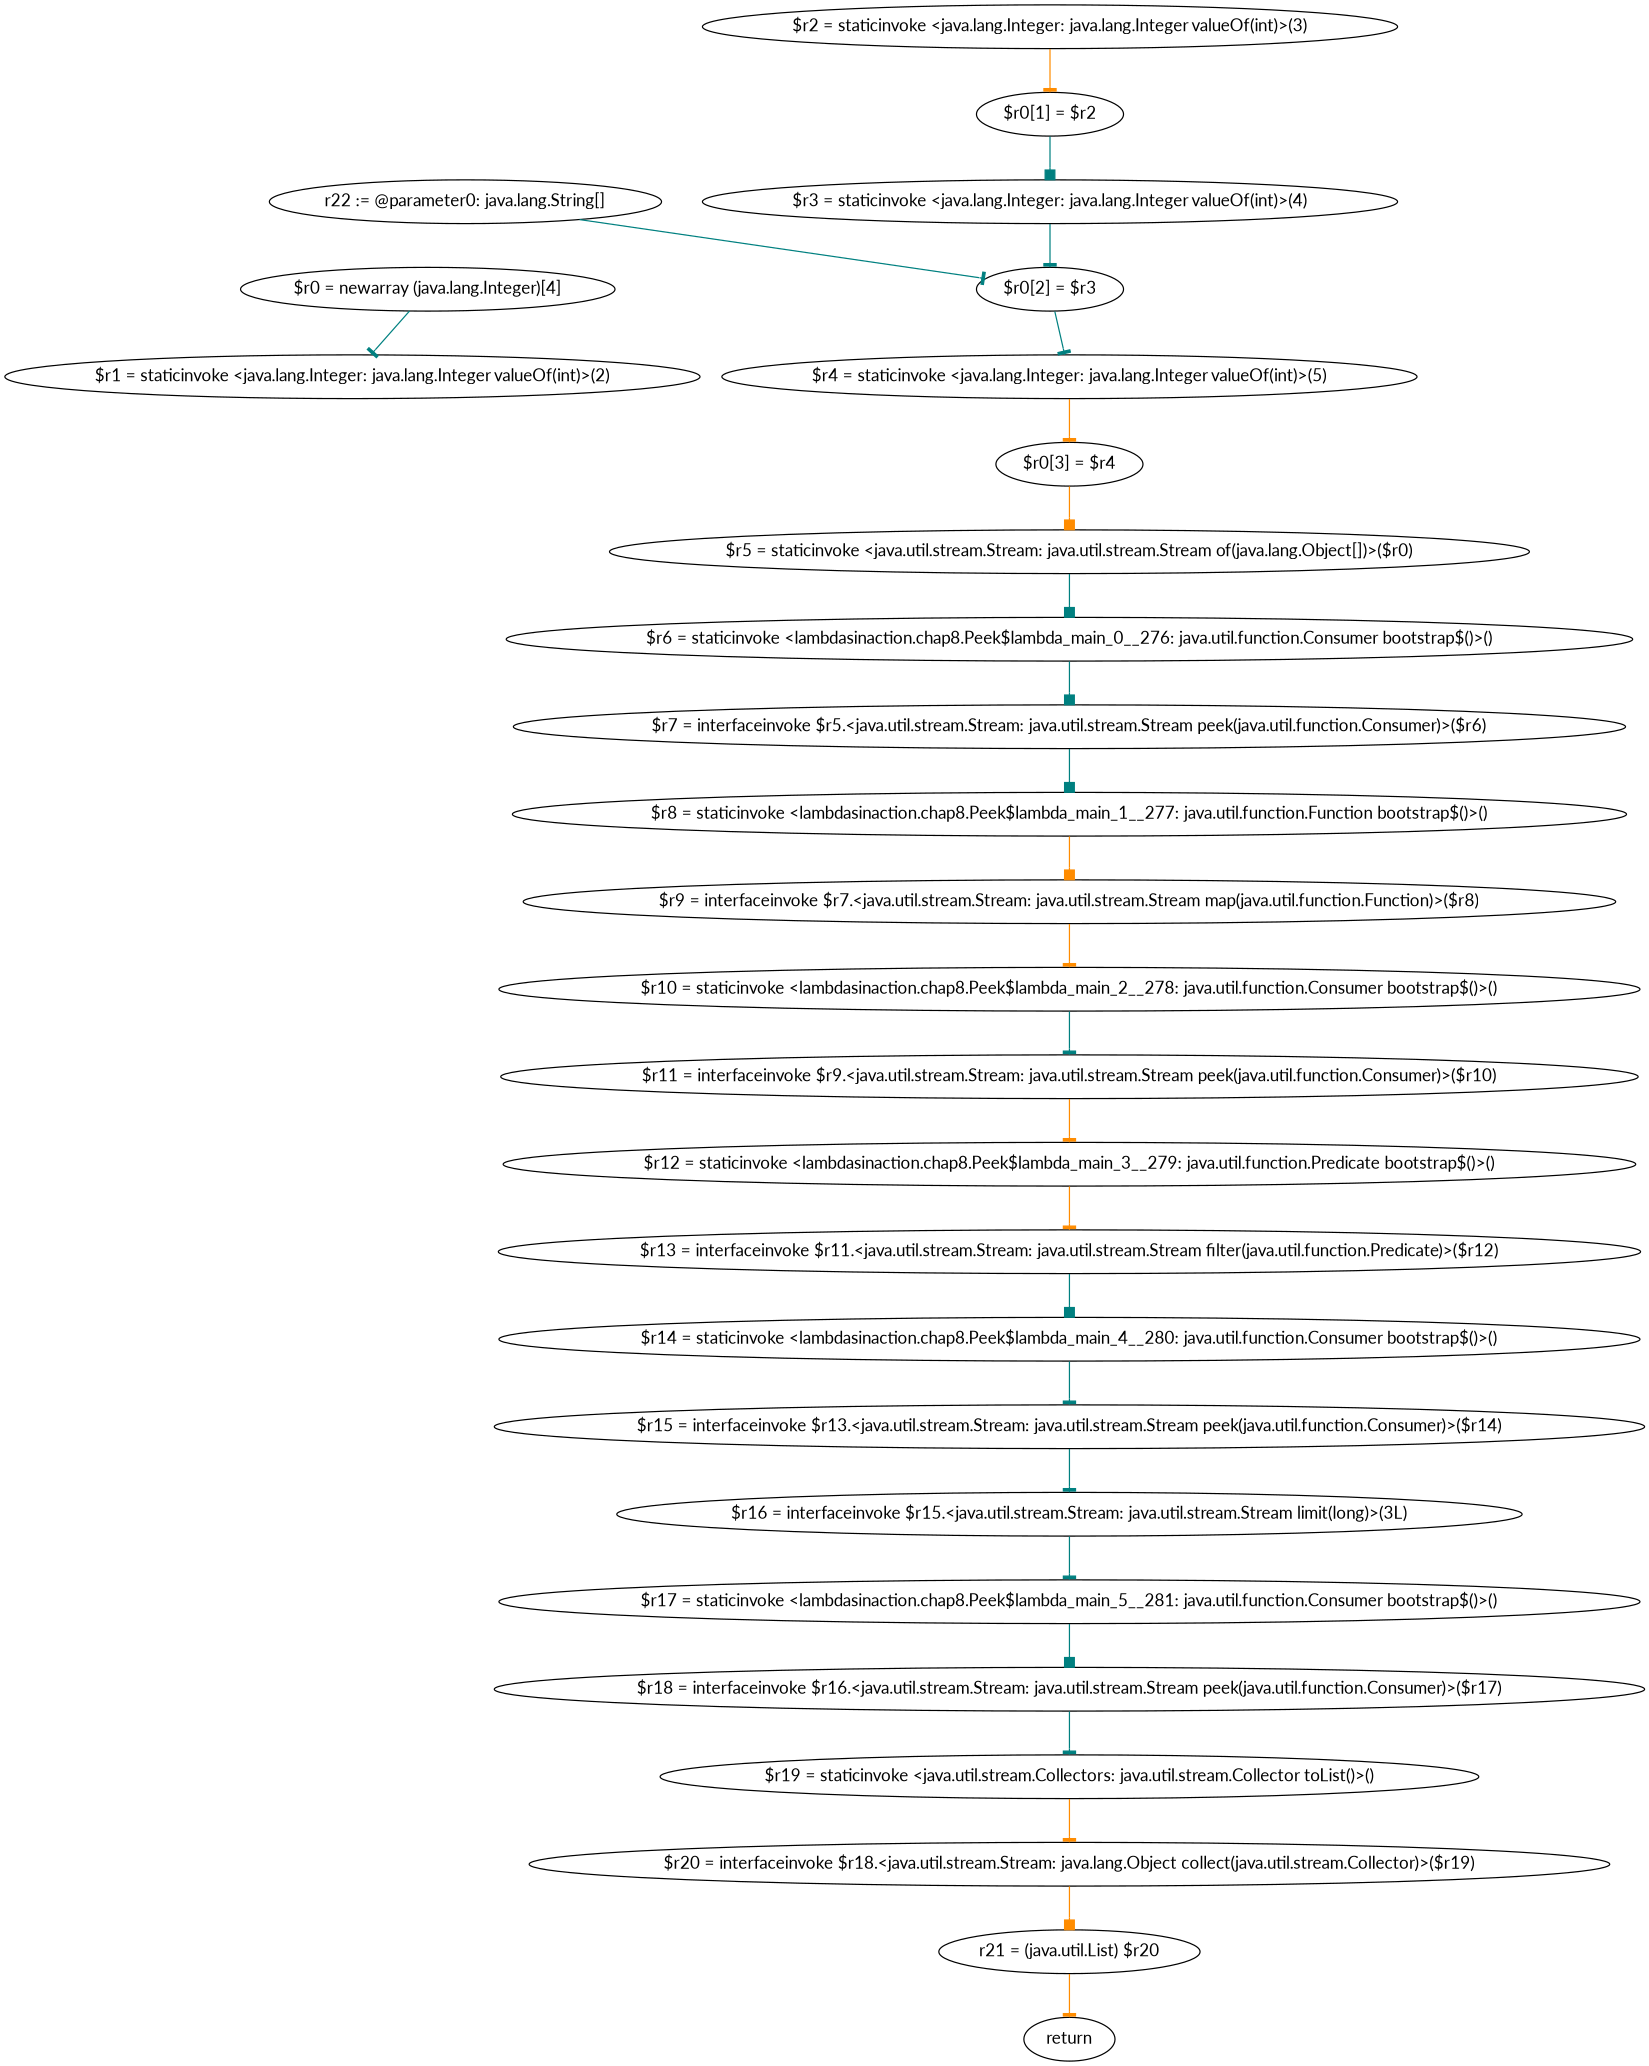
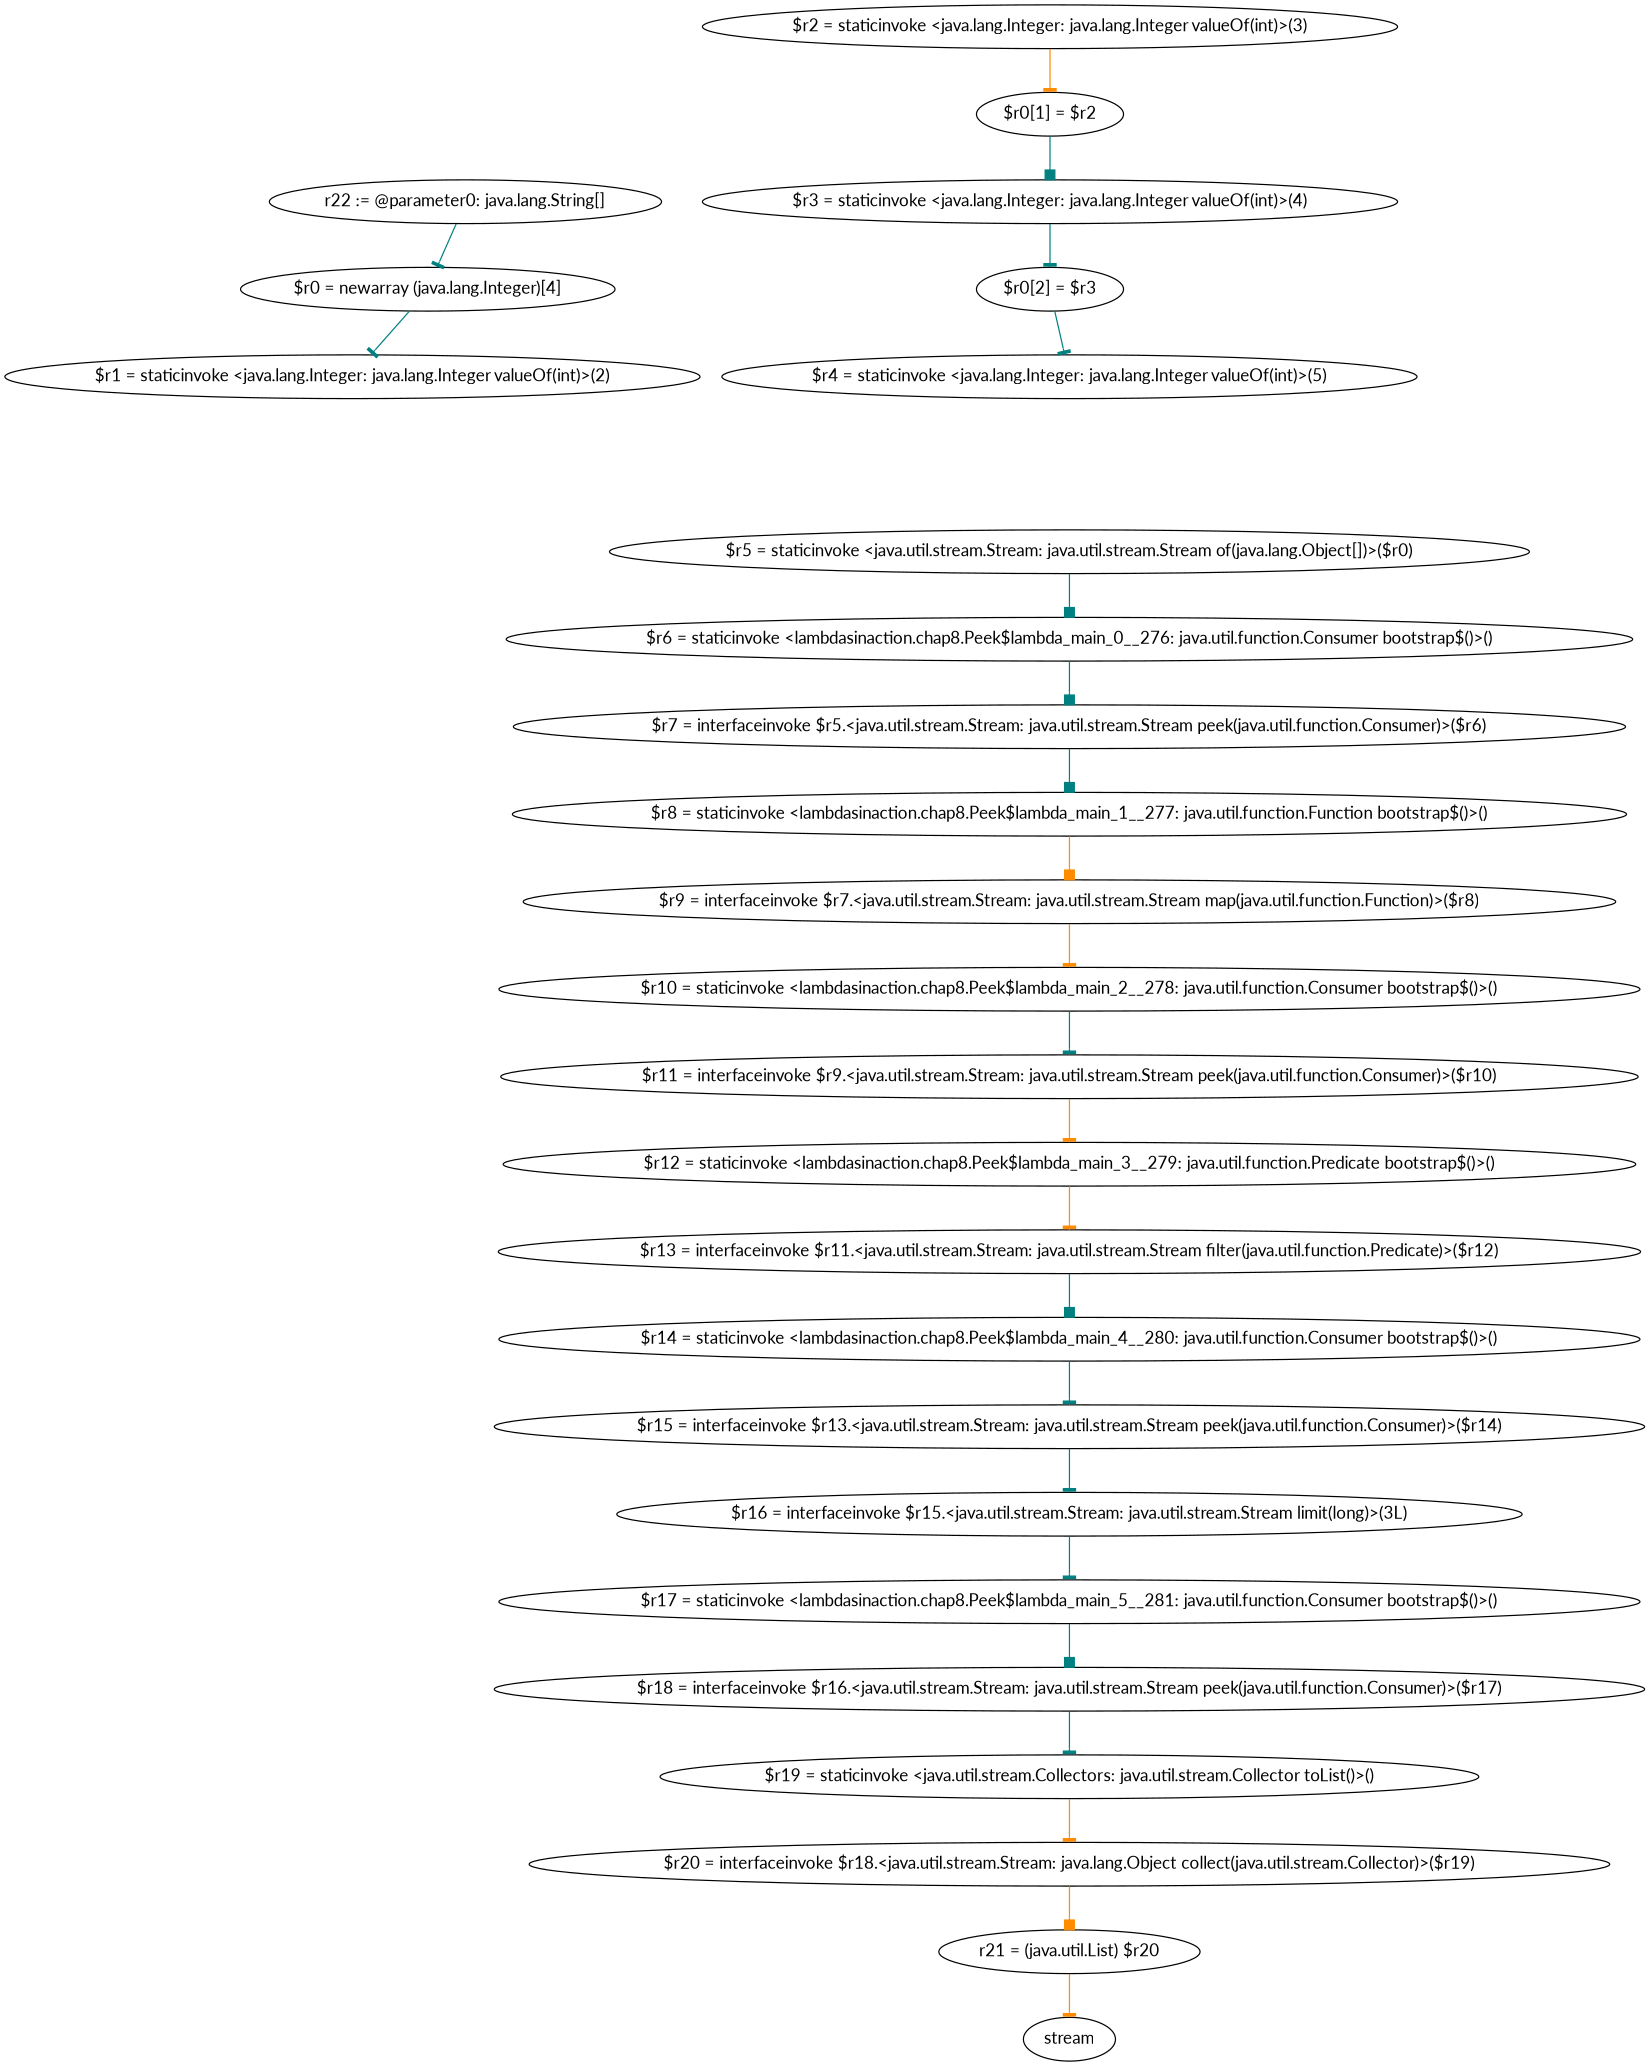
edge "r22 := @parameter0: java.lang.String[]" -> "$r0[2] = $r3": now "r22 := @parameter0: java.lang.String[]" -> "$r0 = newarray (java.lang.Integer)[4]"
node "$r0[3] = $r4": removed
node "return": label "return" -> "stream"
